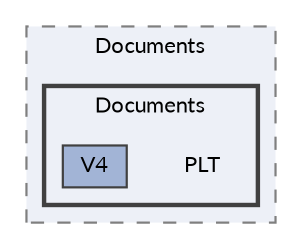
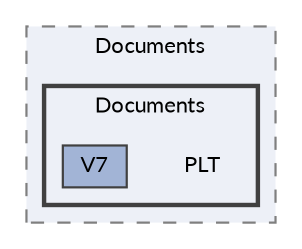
node "V4": label "V4" -> "V7"
